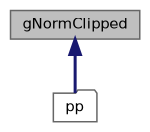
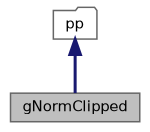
edge "pp" -> "gNormClipped": reversed
